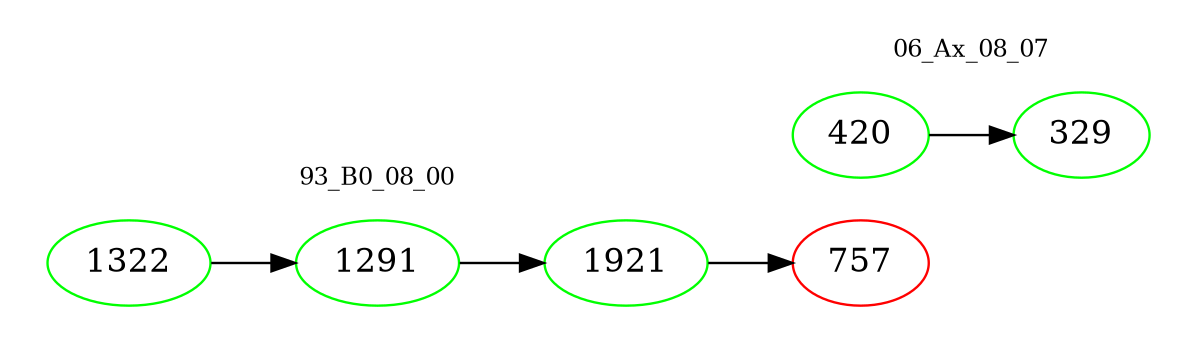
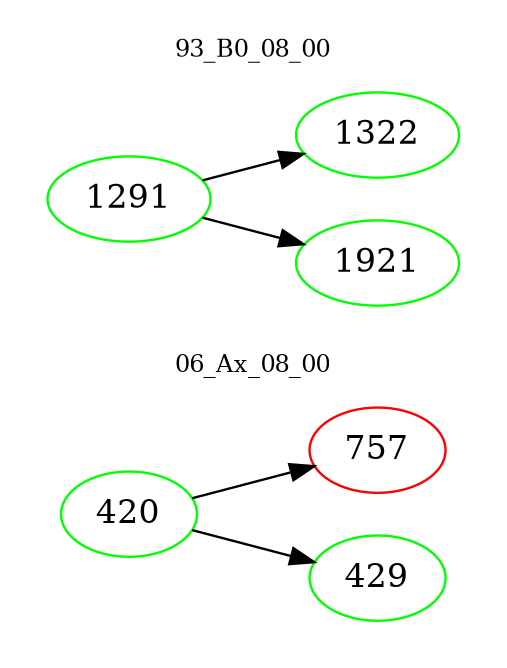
cluster "06_Ax_08_07": label "06_Ax_08_07" -> "06_Ax_08_00"
node "329": label "329" -> "429"
edge "1322" -> "1291": reversed
edge "1921" -> "757": now "420" -> "757"
